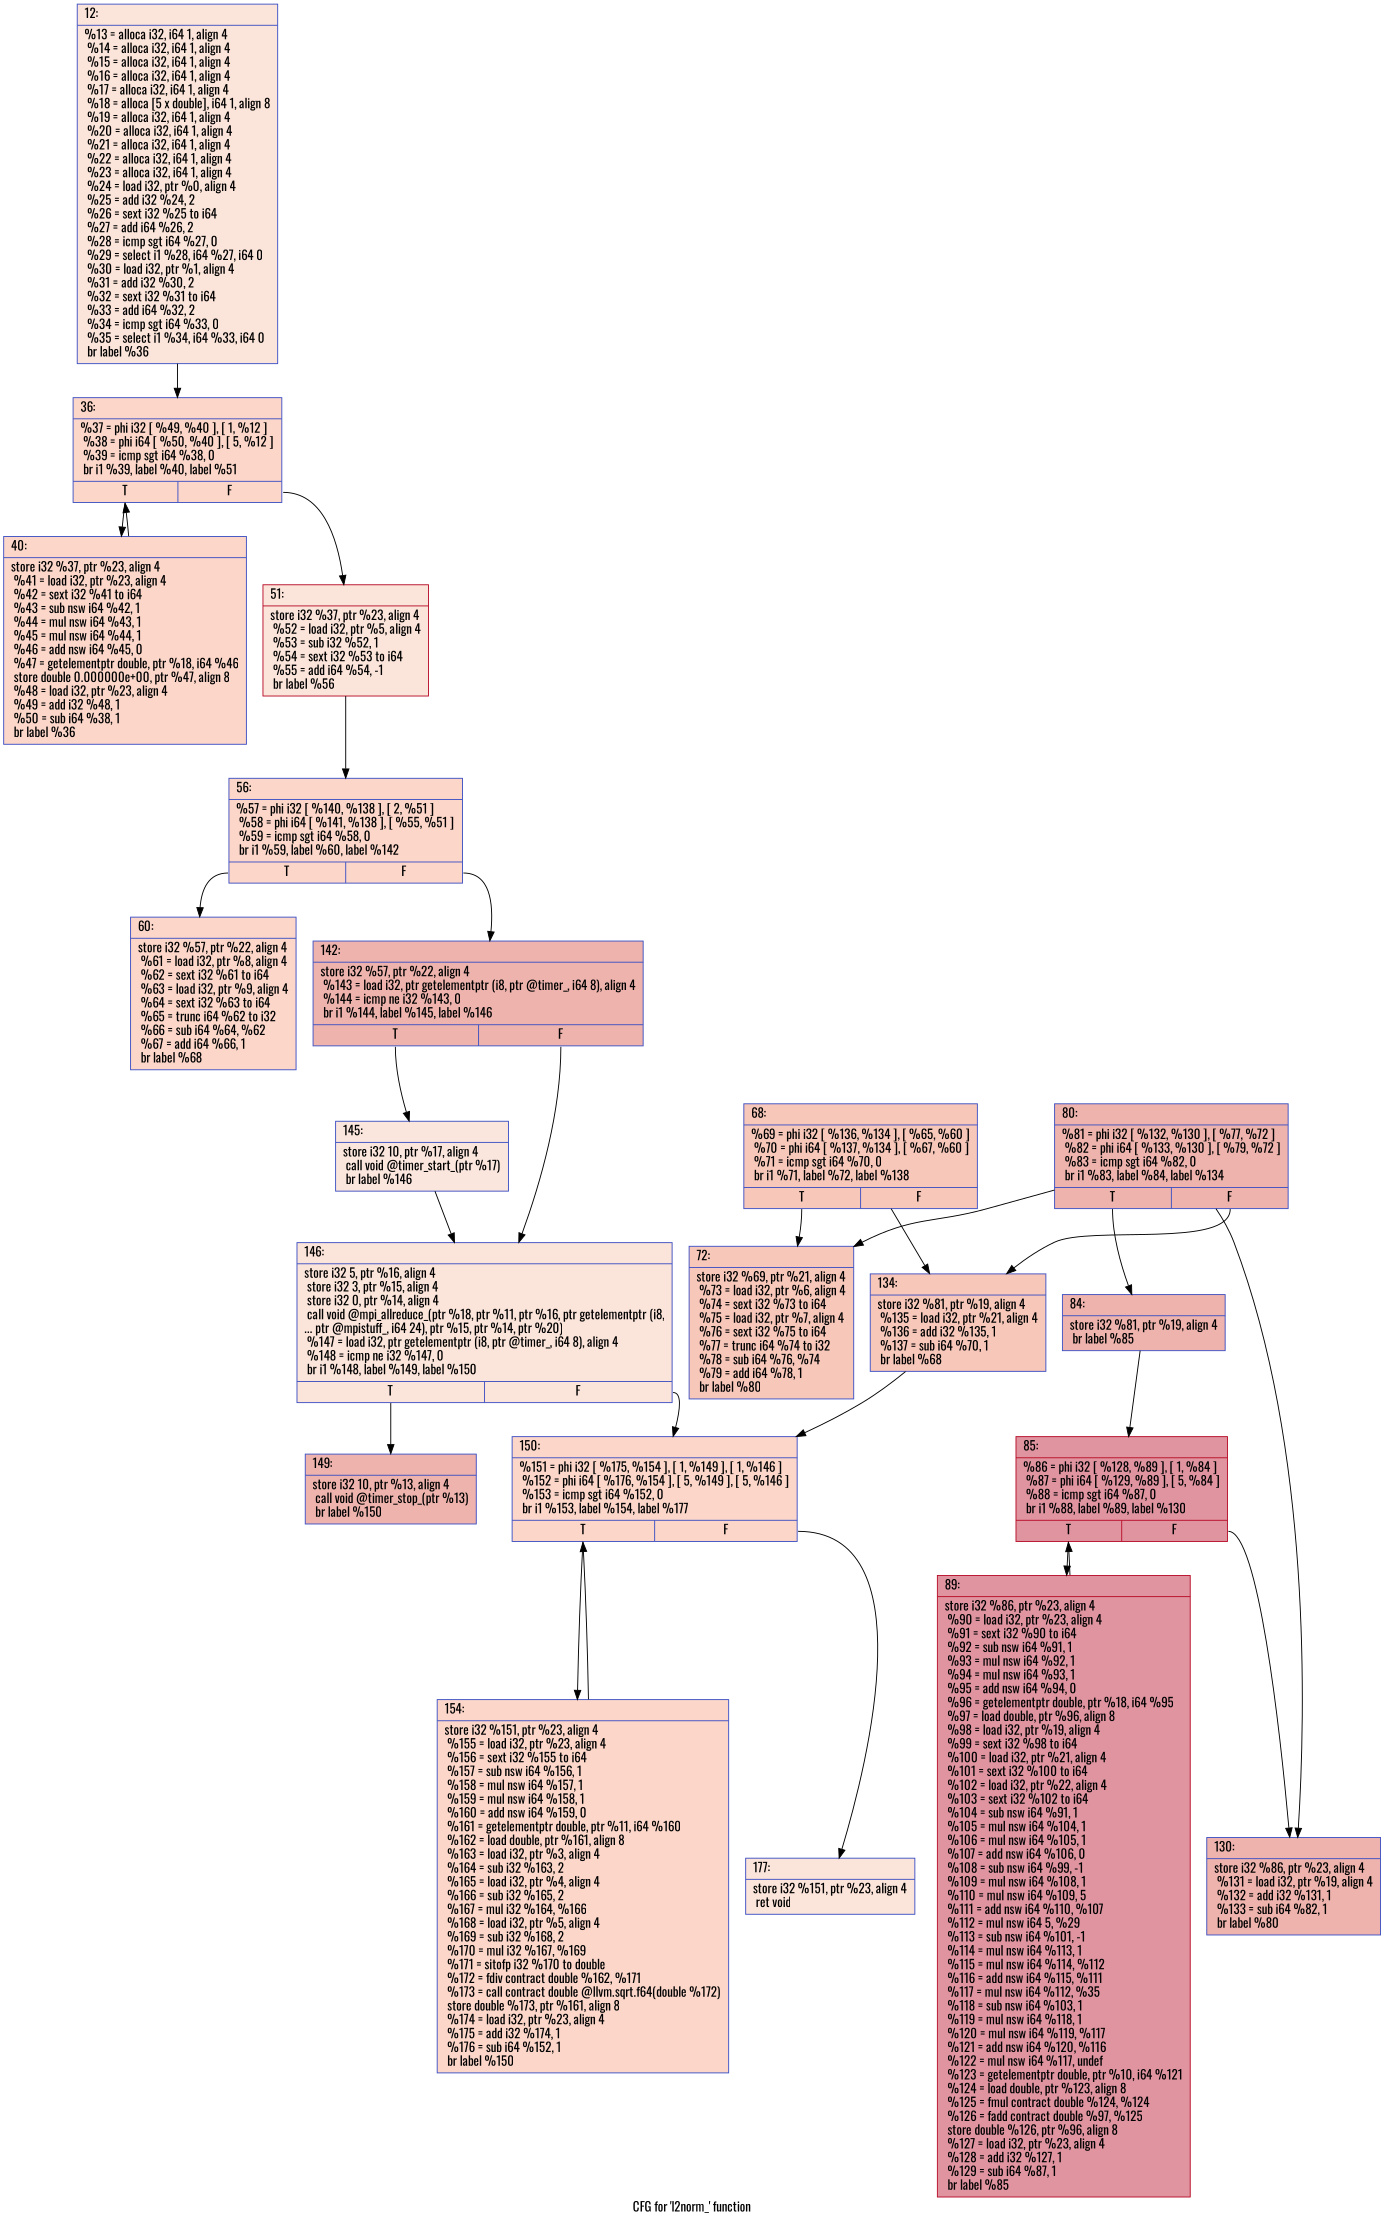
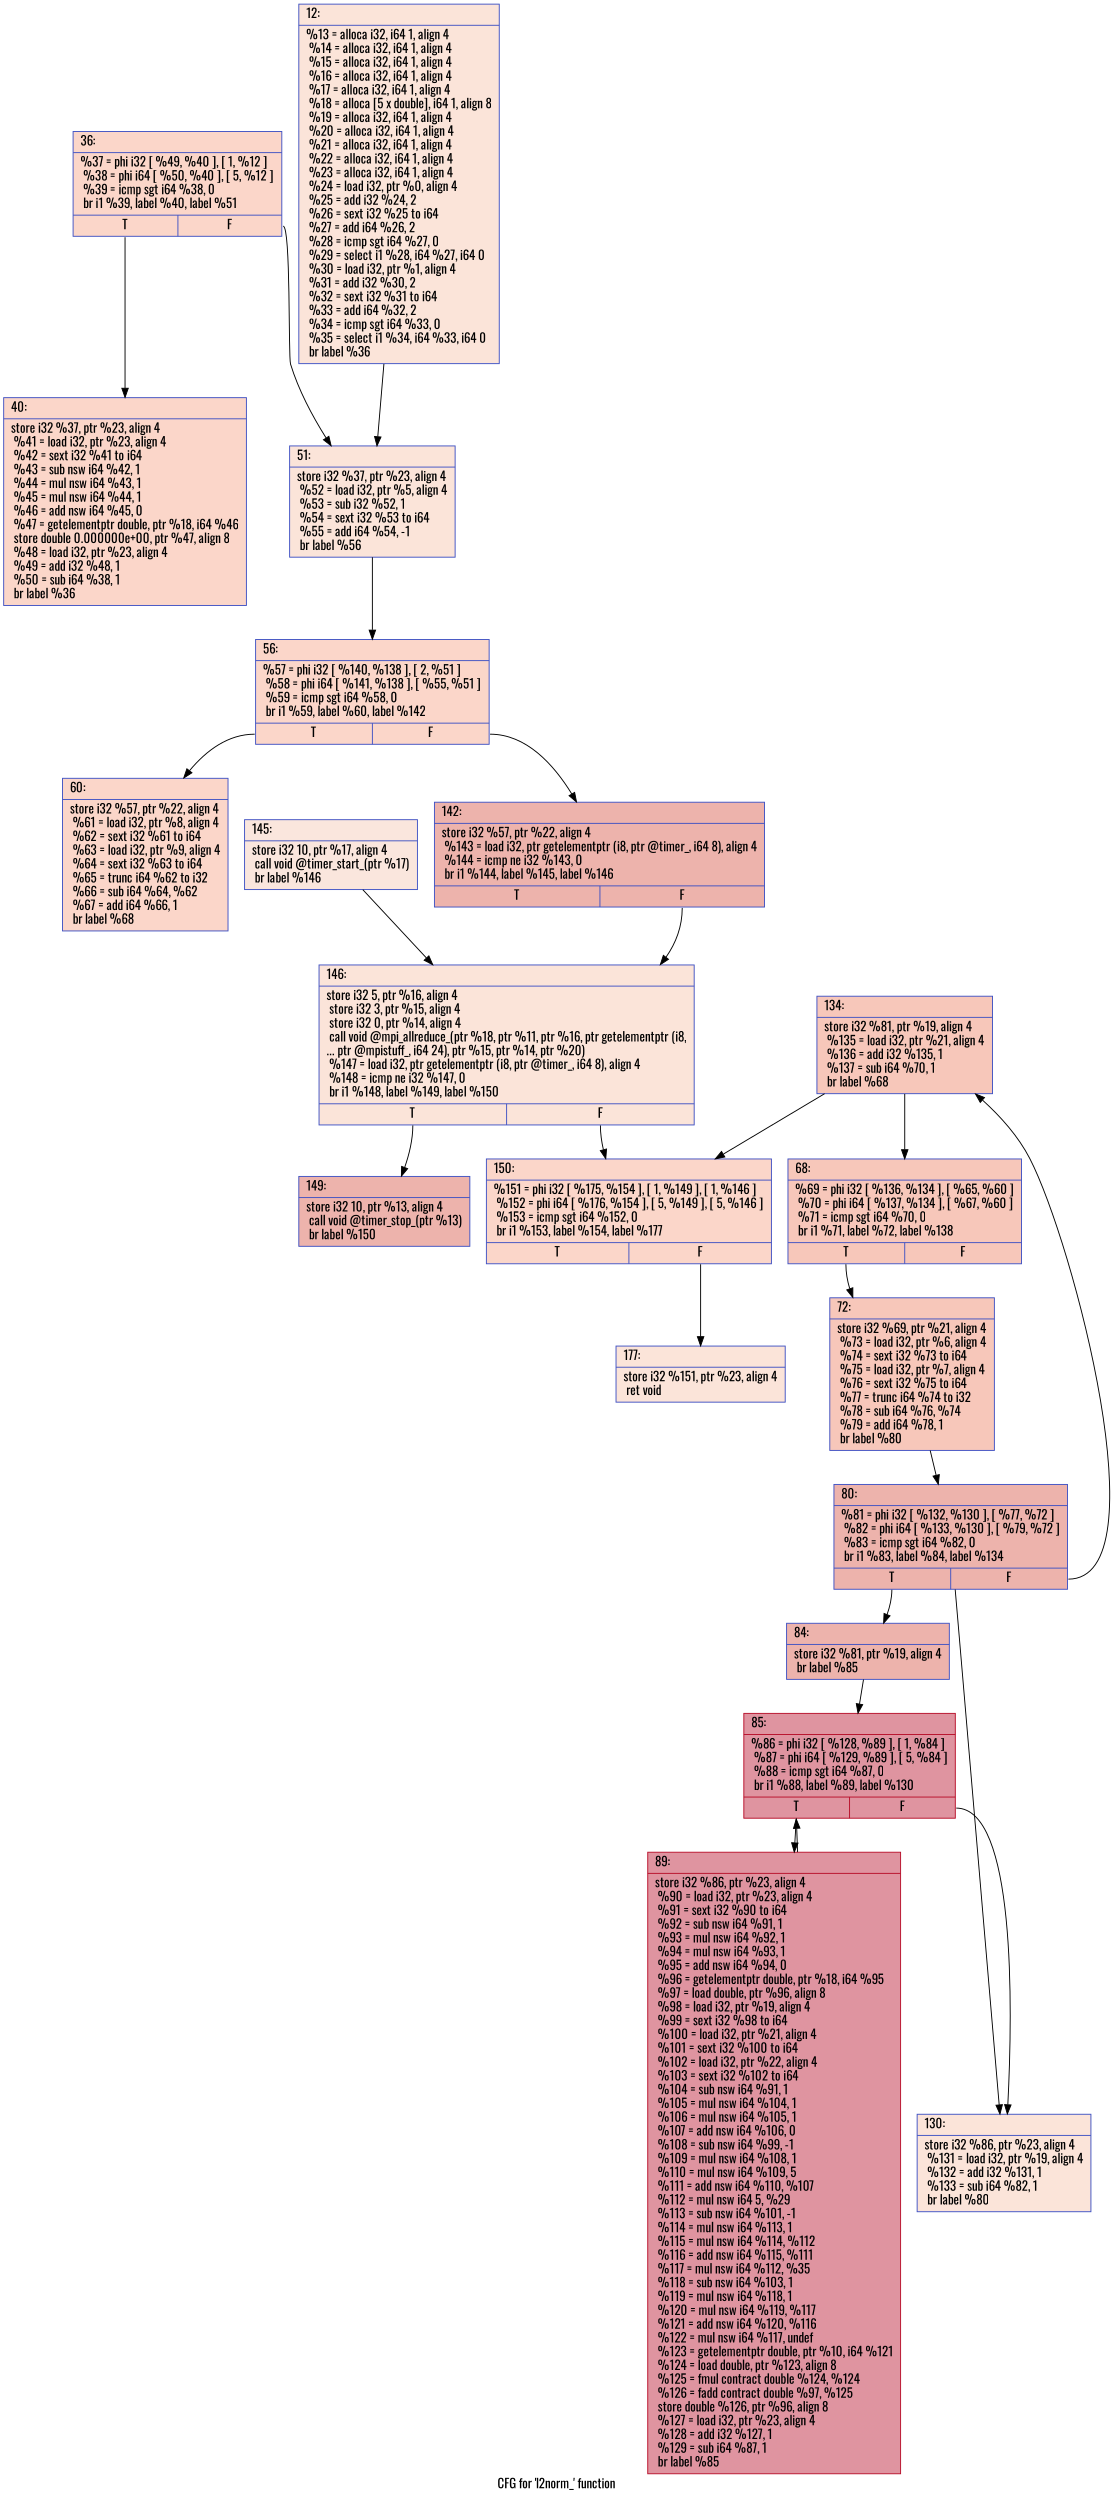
edge "12:" -> "36:": now "12:" -> "51:"
edge "40:" -> "36:": removed
node "51:": color #b70d28ff -> #3d50c3ff
edge "142:" -> "145:": removed
edge "80:" -> "72:": reversed
edge "68:" -> "134:": reversed
node "154:": removed
node "130:": fillcolor #d6524470 -> #f5c1a970
